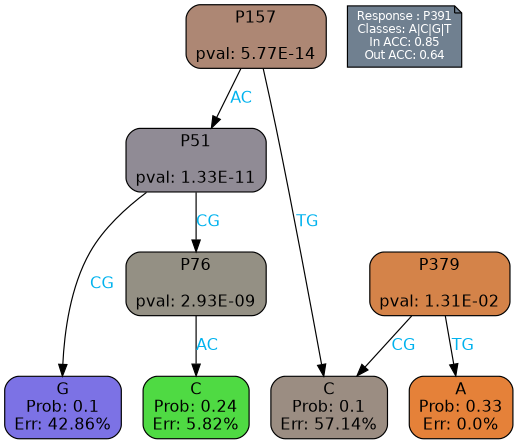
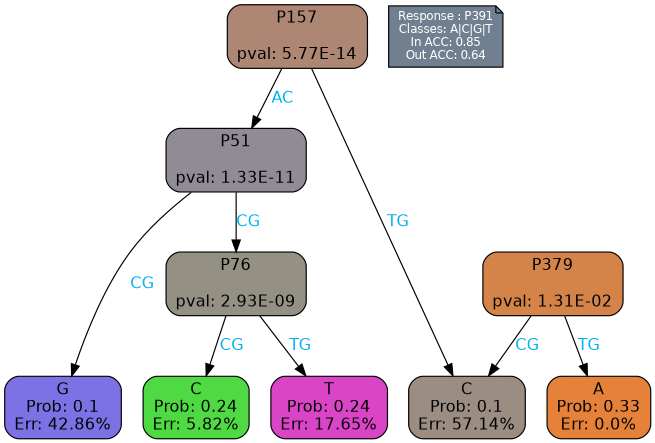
edge "P76 pval: 2.93E-09" -> "C Prob: 0.24 Err: 5.82%": label "AC" -> "CG"
node "T Prob: 0.24 Err: 17.65%": added
